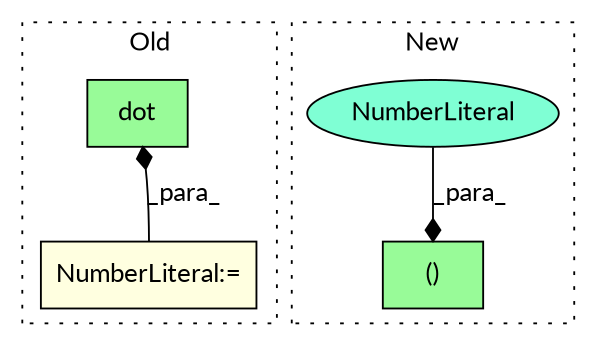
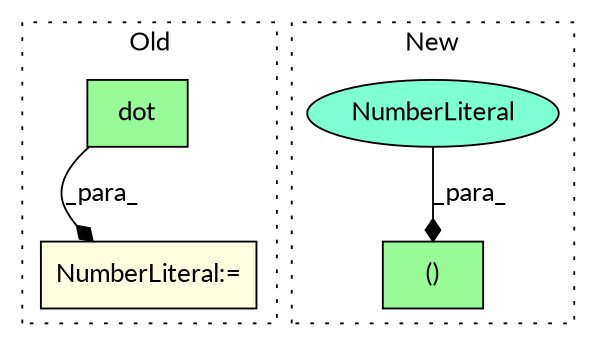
edge "NumberLiteral:=" -> "dot": reversed
